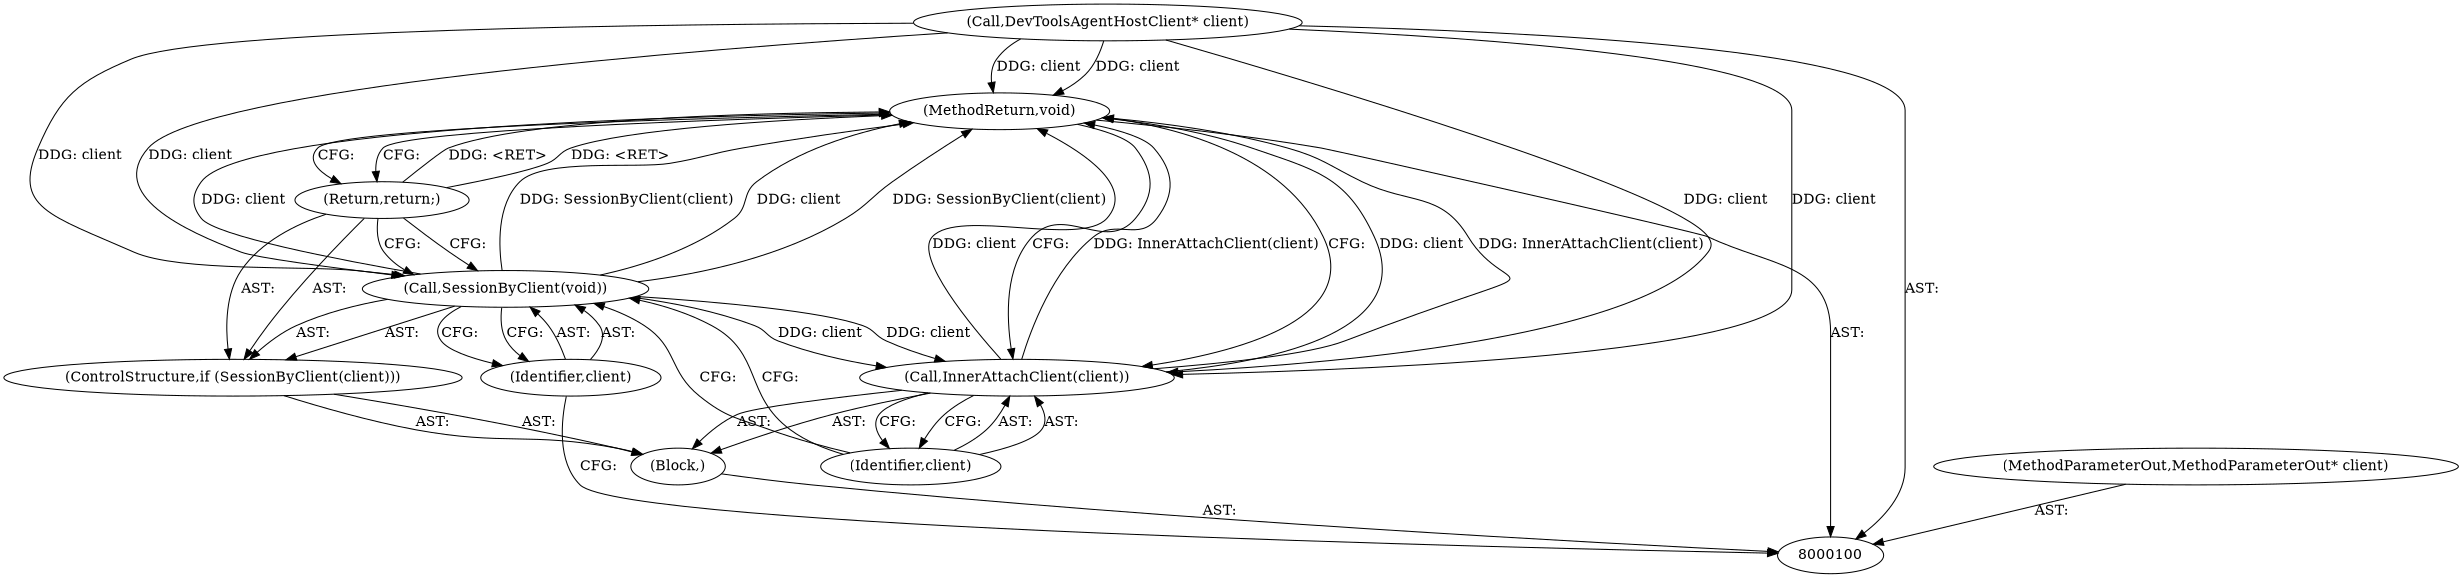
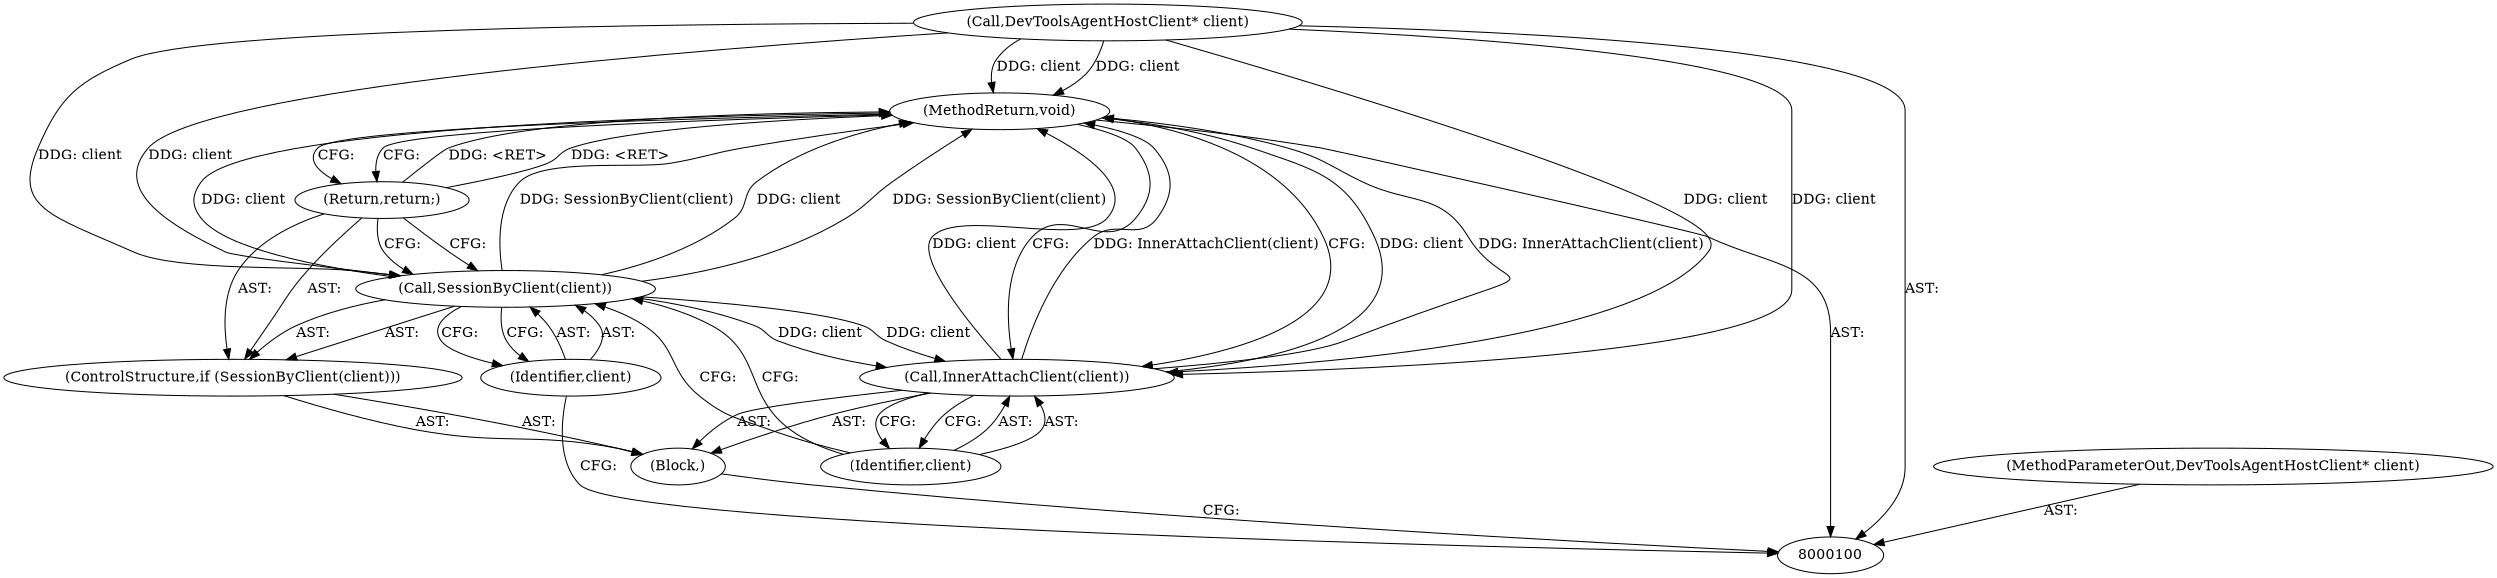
node "(Call,SessionByClient(void))": label "(Call,SessionByClient(void))" -> "(Call,SessionByClient(client))"
node "(MethodParameterOut,MethodParameterOut* client)": label "(MethodParameterOut,MethodParameterOut* client)" -> "(MethodParameterOut,DevToolsAgentHostClient* client)"
edge "(Block,)" -> "8000100": label "AST: " -> "CFG: "
